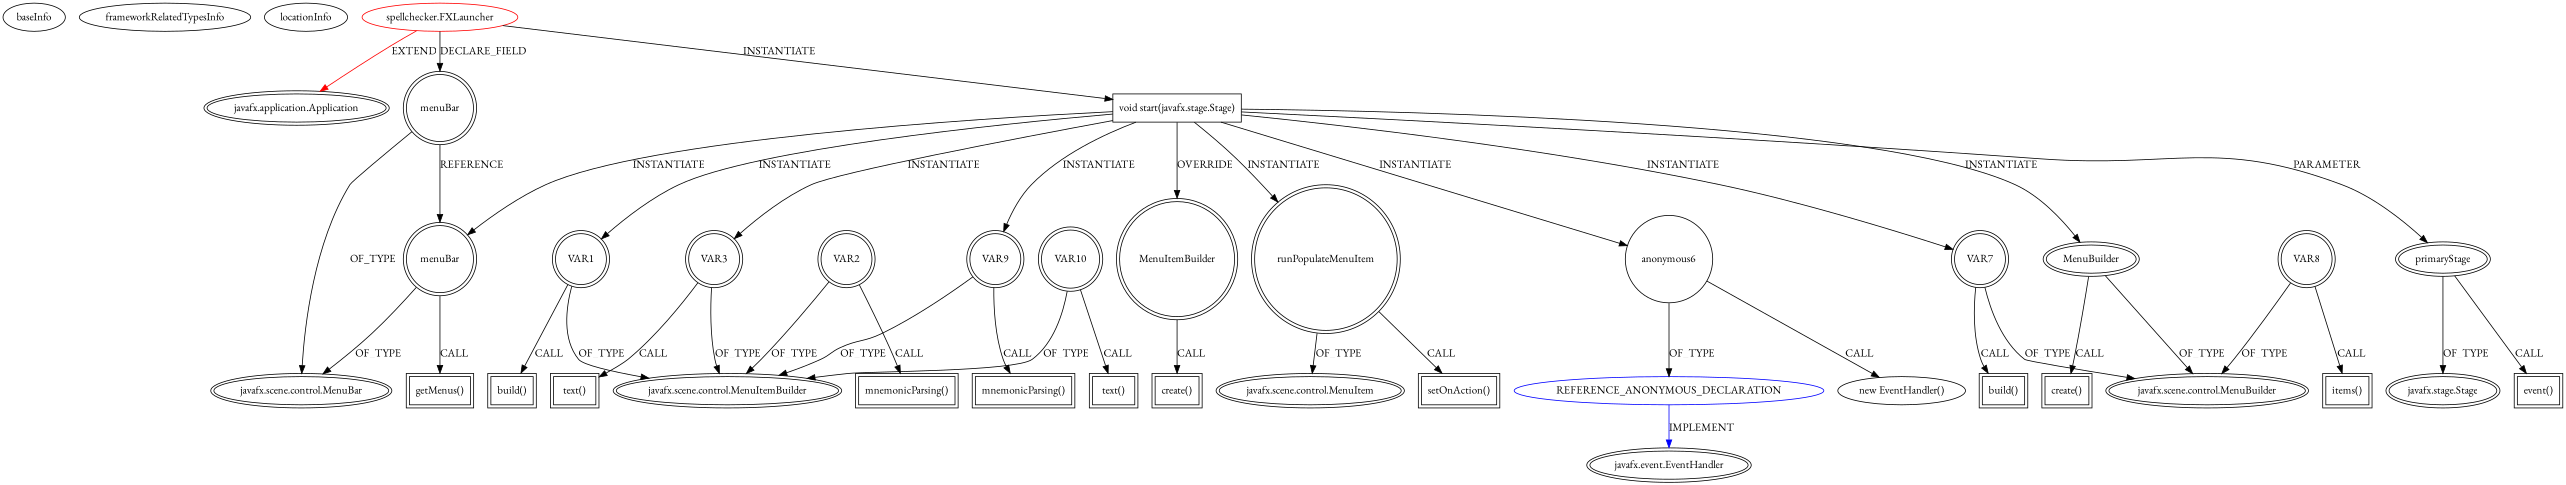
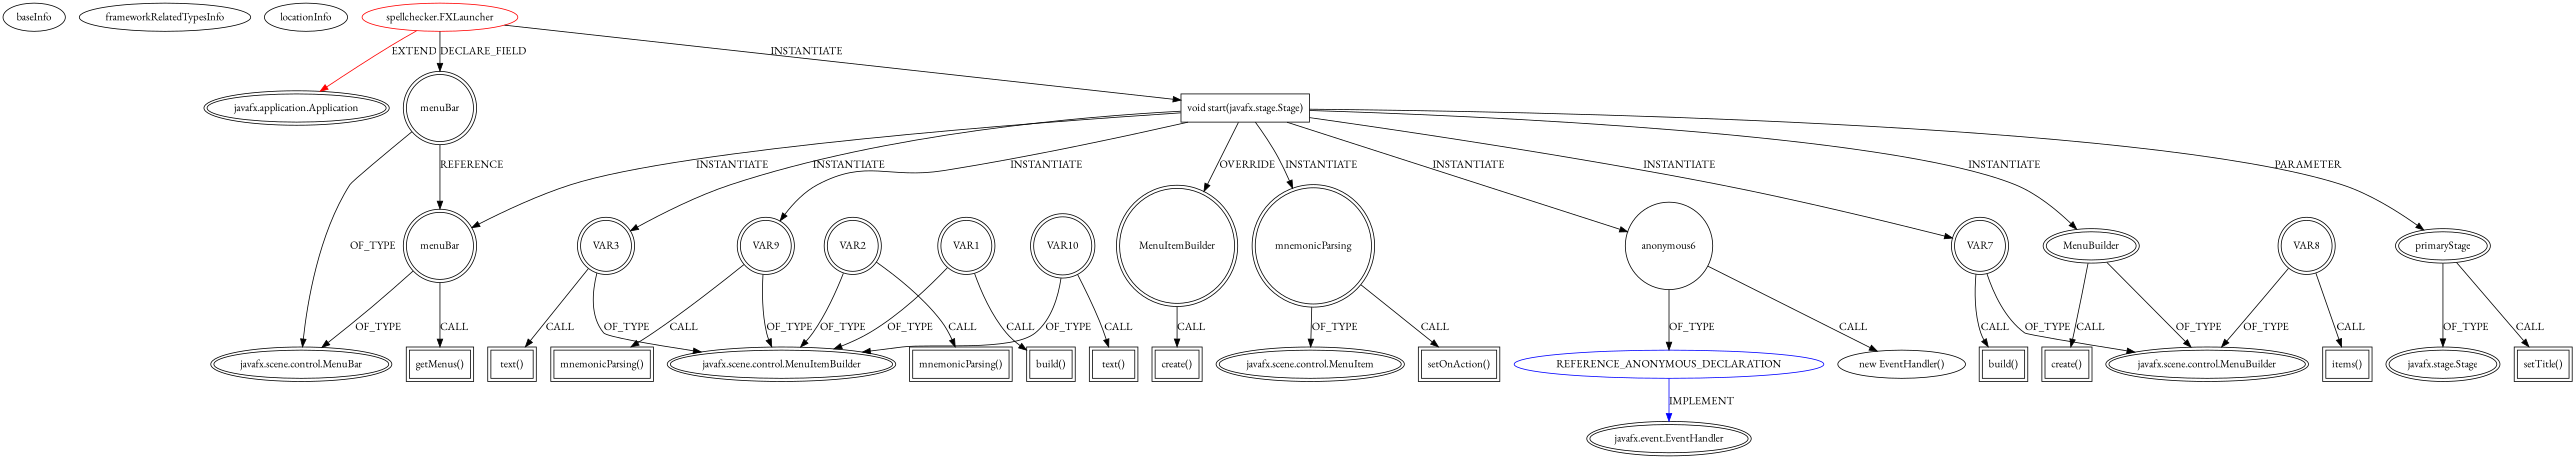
edge "void start(javafx.stage.Stage)" -> "VAR1": removed, label "INSTANTIATE"
node "runPopulateMenuItem": label "runPopulateMenuItem" -> "mnemonicParsing"
node "event()": label "event()" -> "setTitle()"
